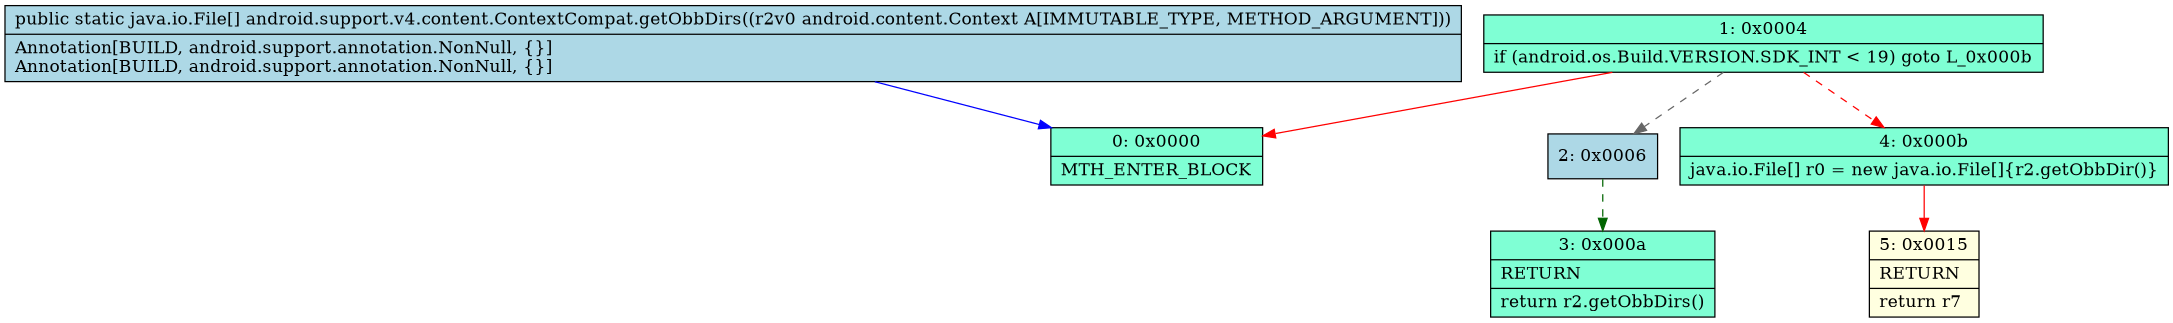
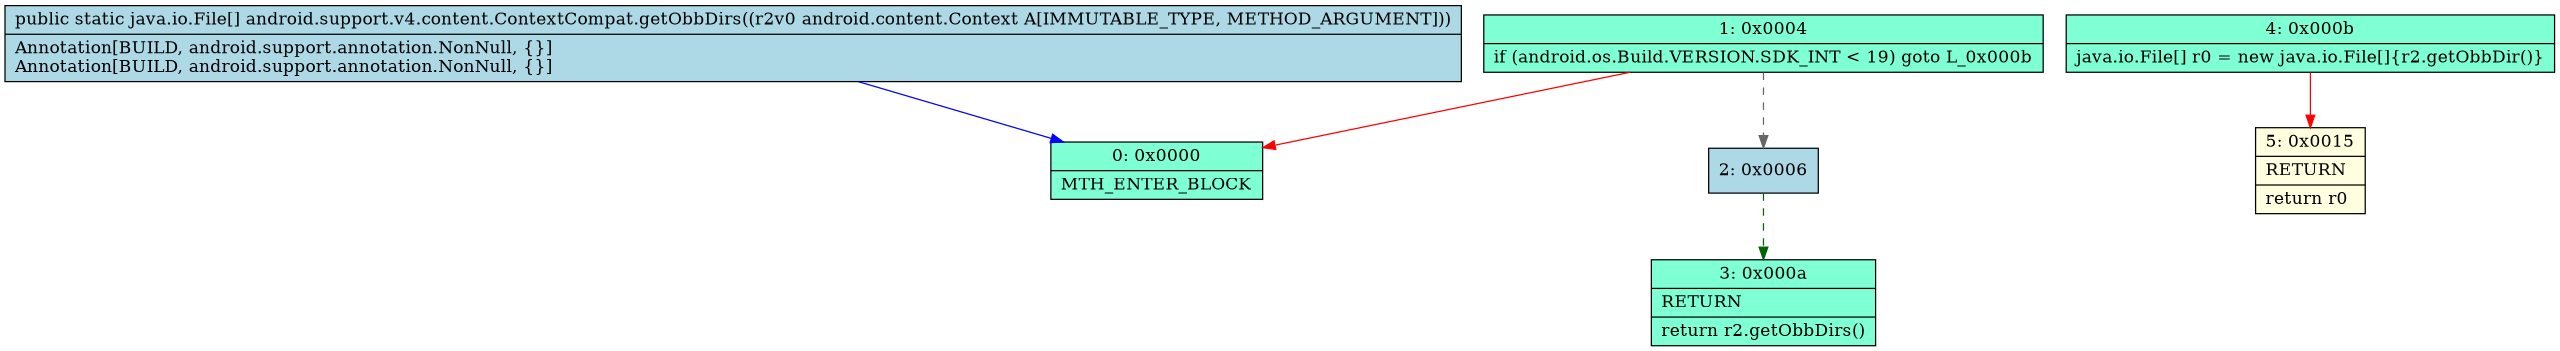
edge "1: 0x0004" -> "4: 0x000b": removed
node "5: 0x0015": text "return r7" -> "return r0"
